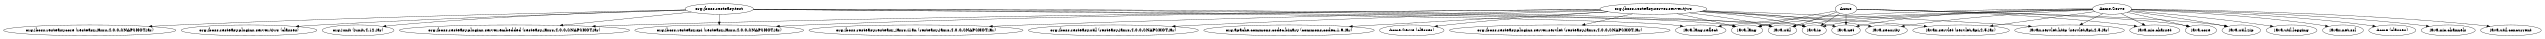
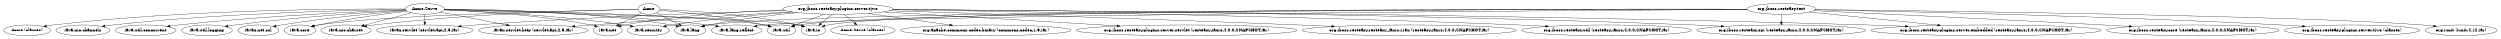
node "org.jboss.resteasy.server.server.tjws": label "org.jboss.resteasy.server.server.tjws" -> "org.jboss.resteasy.plugins.server.tjws"
node "java.util.zip": removed
